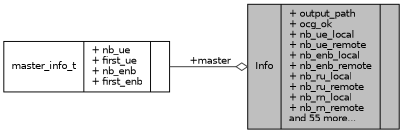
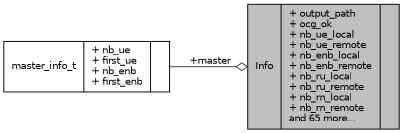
node "Info": text "and 55 more..." -> "and 65 more..."
